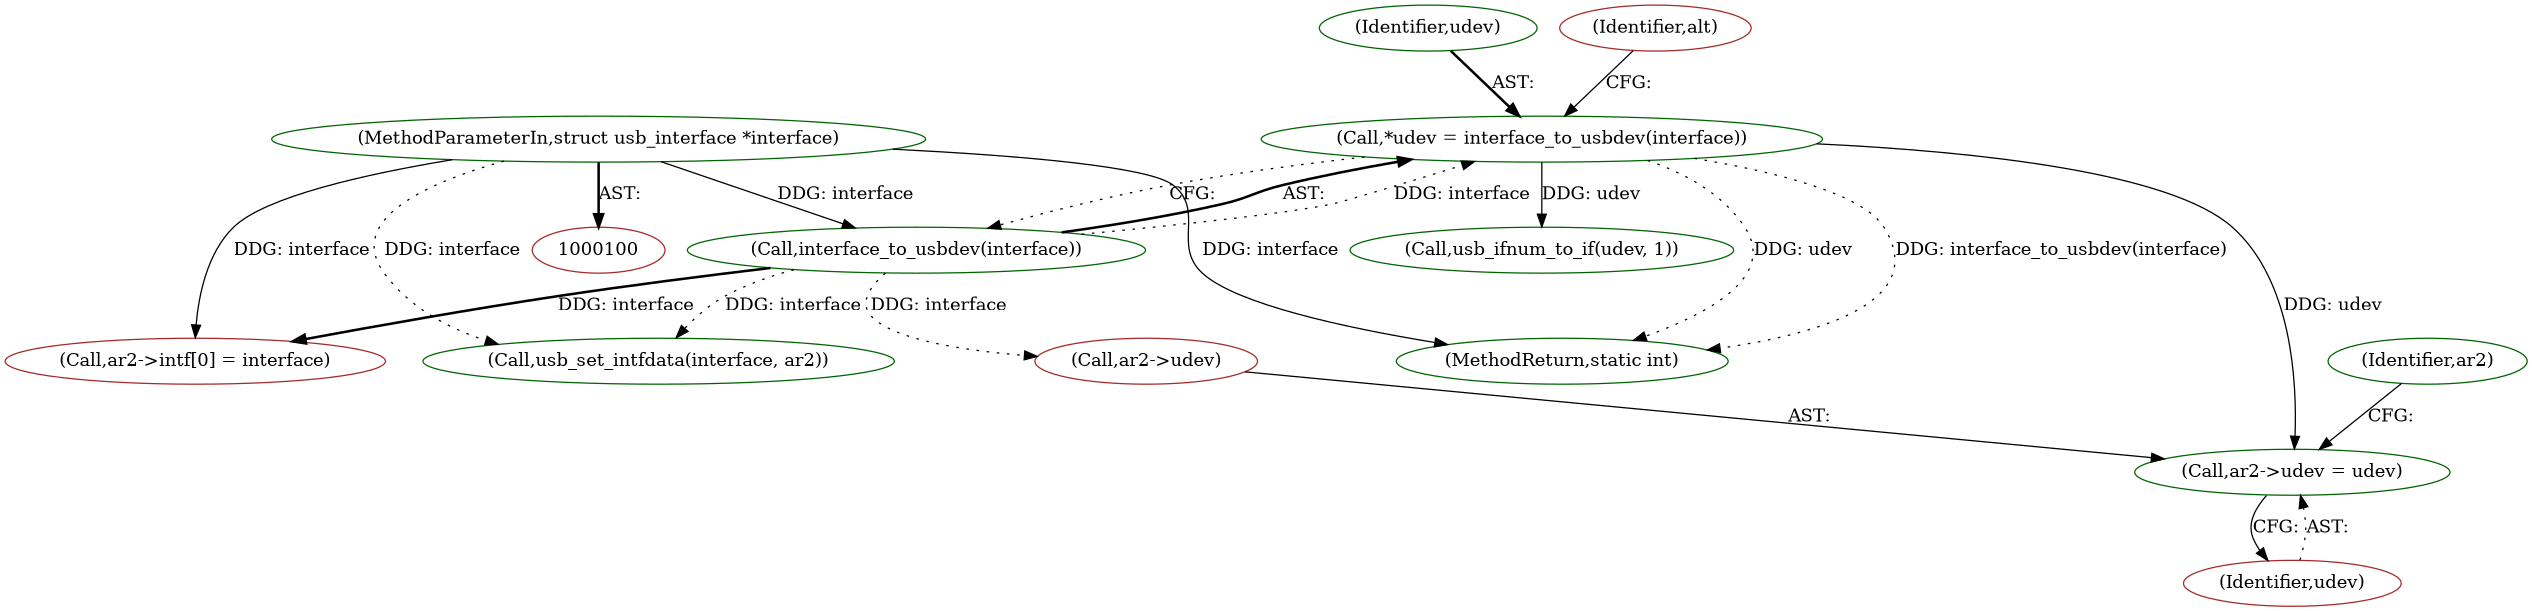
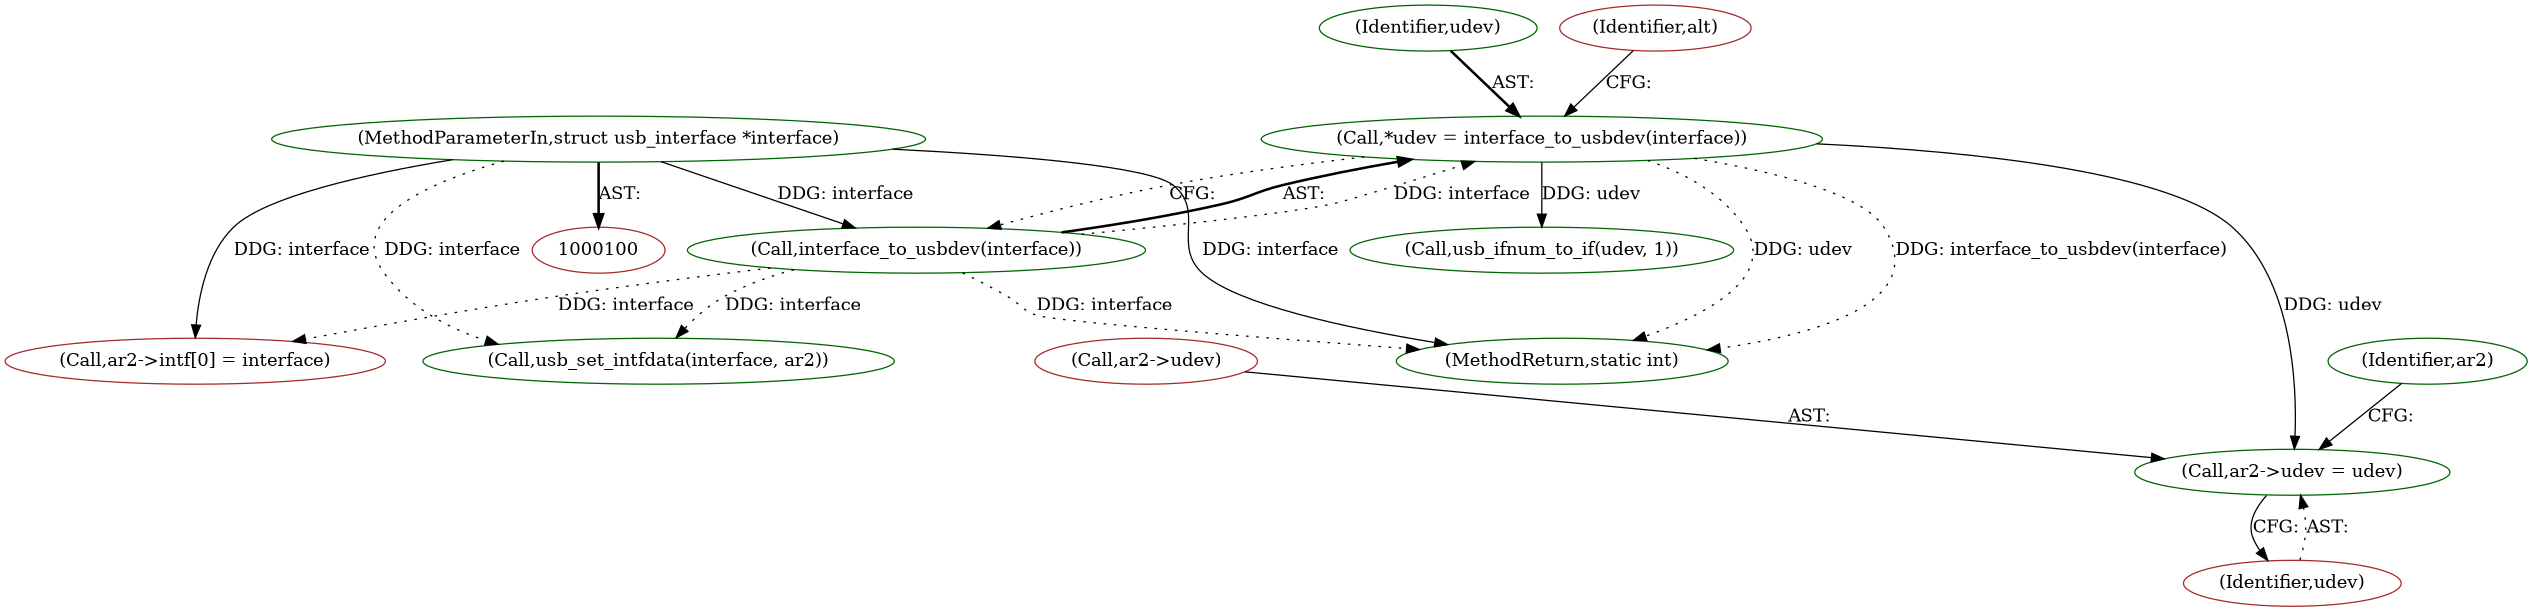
edge "(Call,interface_to_usbdev(interface))" -> "(Call,ar2->intf[0] = interface)": style bold -> dotted
edge "(Call,interface_to_usbdev(interface))" -> "(Call,ar2->udev)": now "(Call,interface_to_usbdev(interface))" -> "(MethodReturn,static int)"
